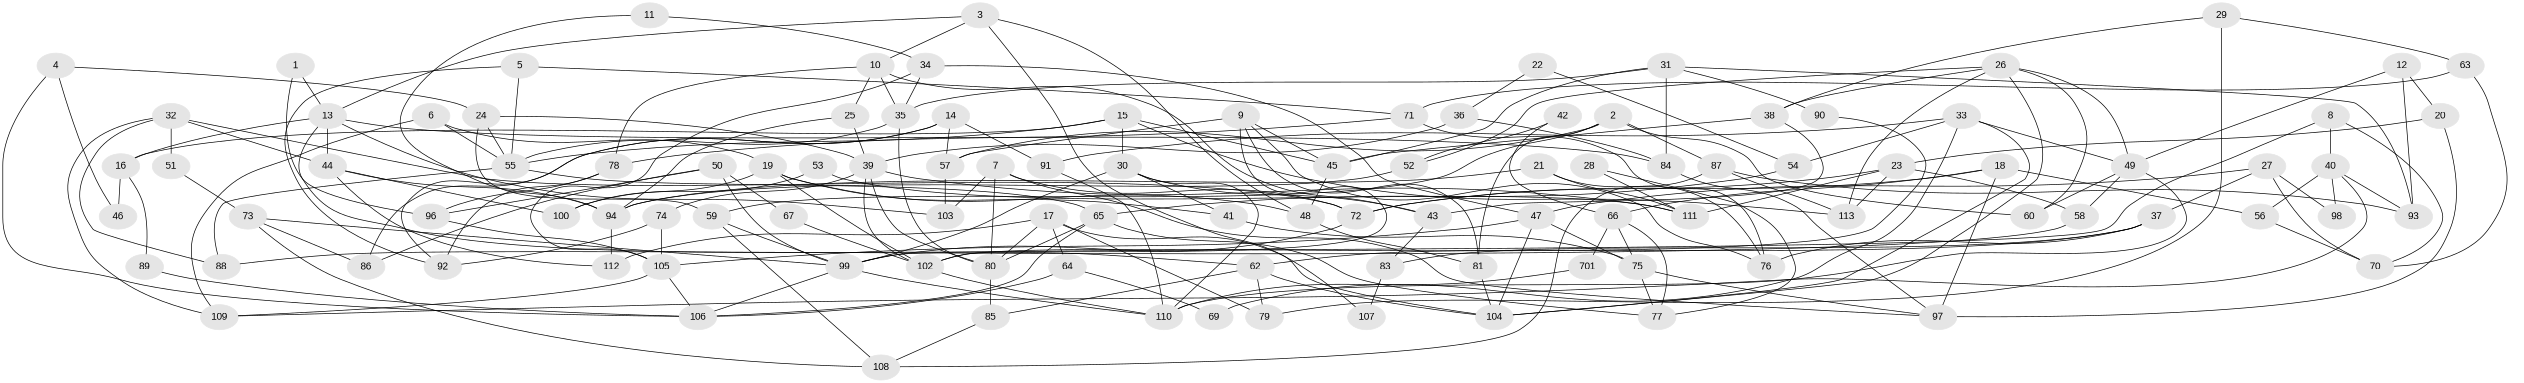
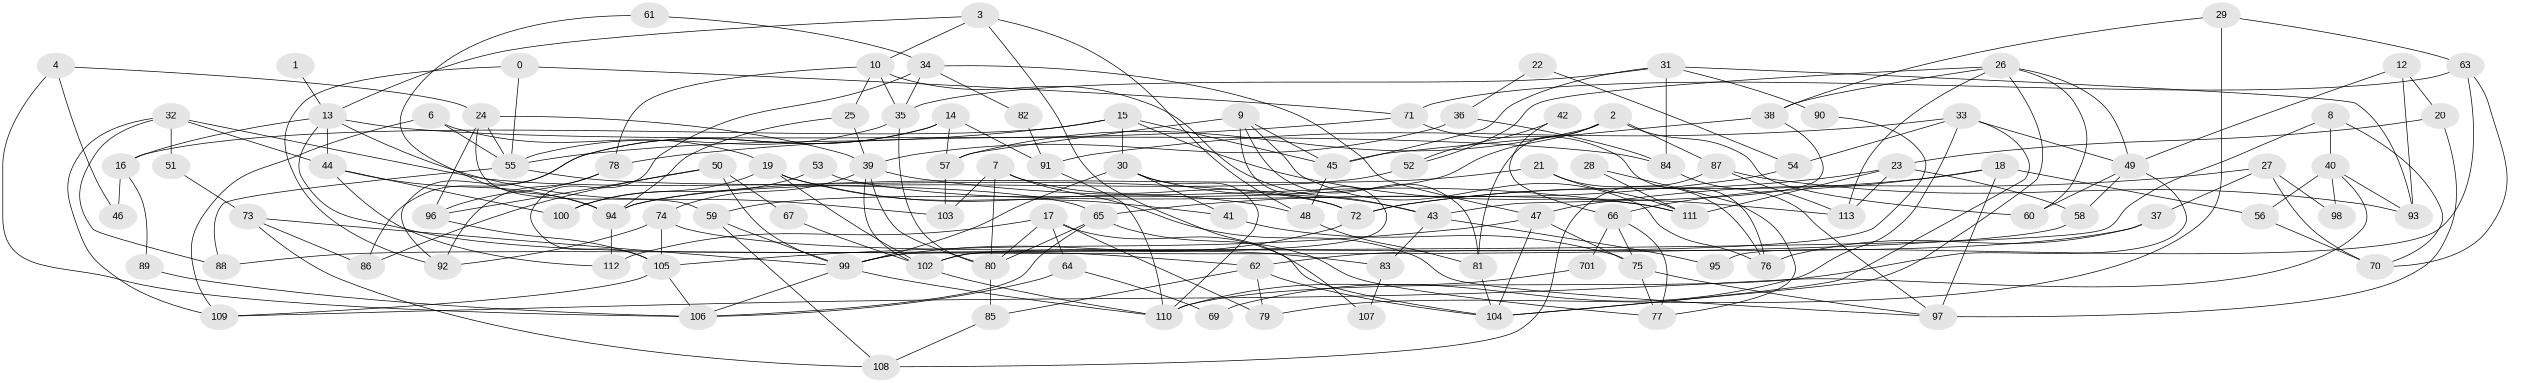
node "11": label "11" -> "61"
node "5": label "5" -> "0"
node "82": added
edge "1" -- "96": now "24" -- "96"
edge "37" -- "83": now "74" -- "83"
node "95": added
